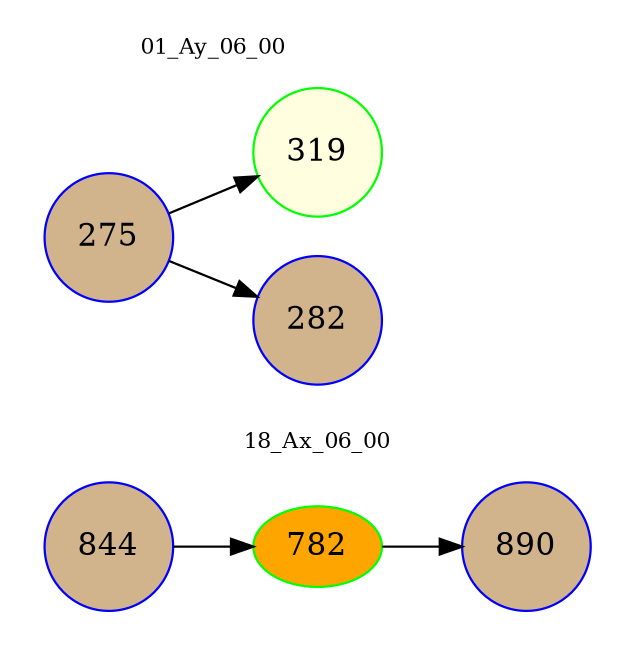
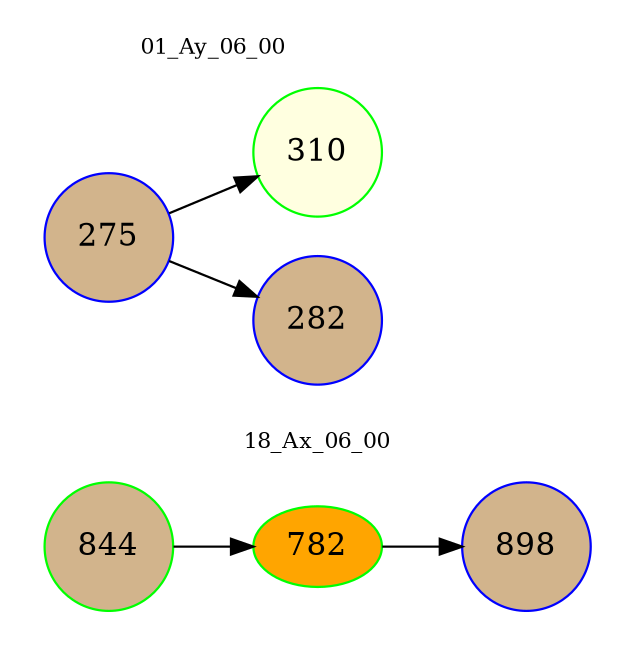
node "319": label "319" -> "310"
node "844": color blue -> green
node "890": label "890" -> "898"
